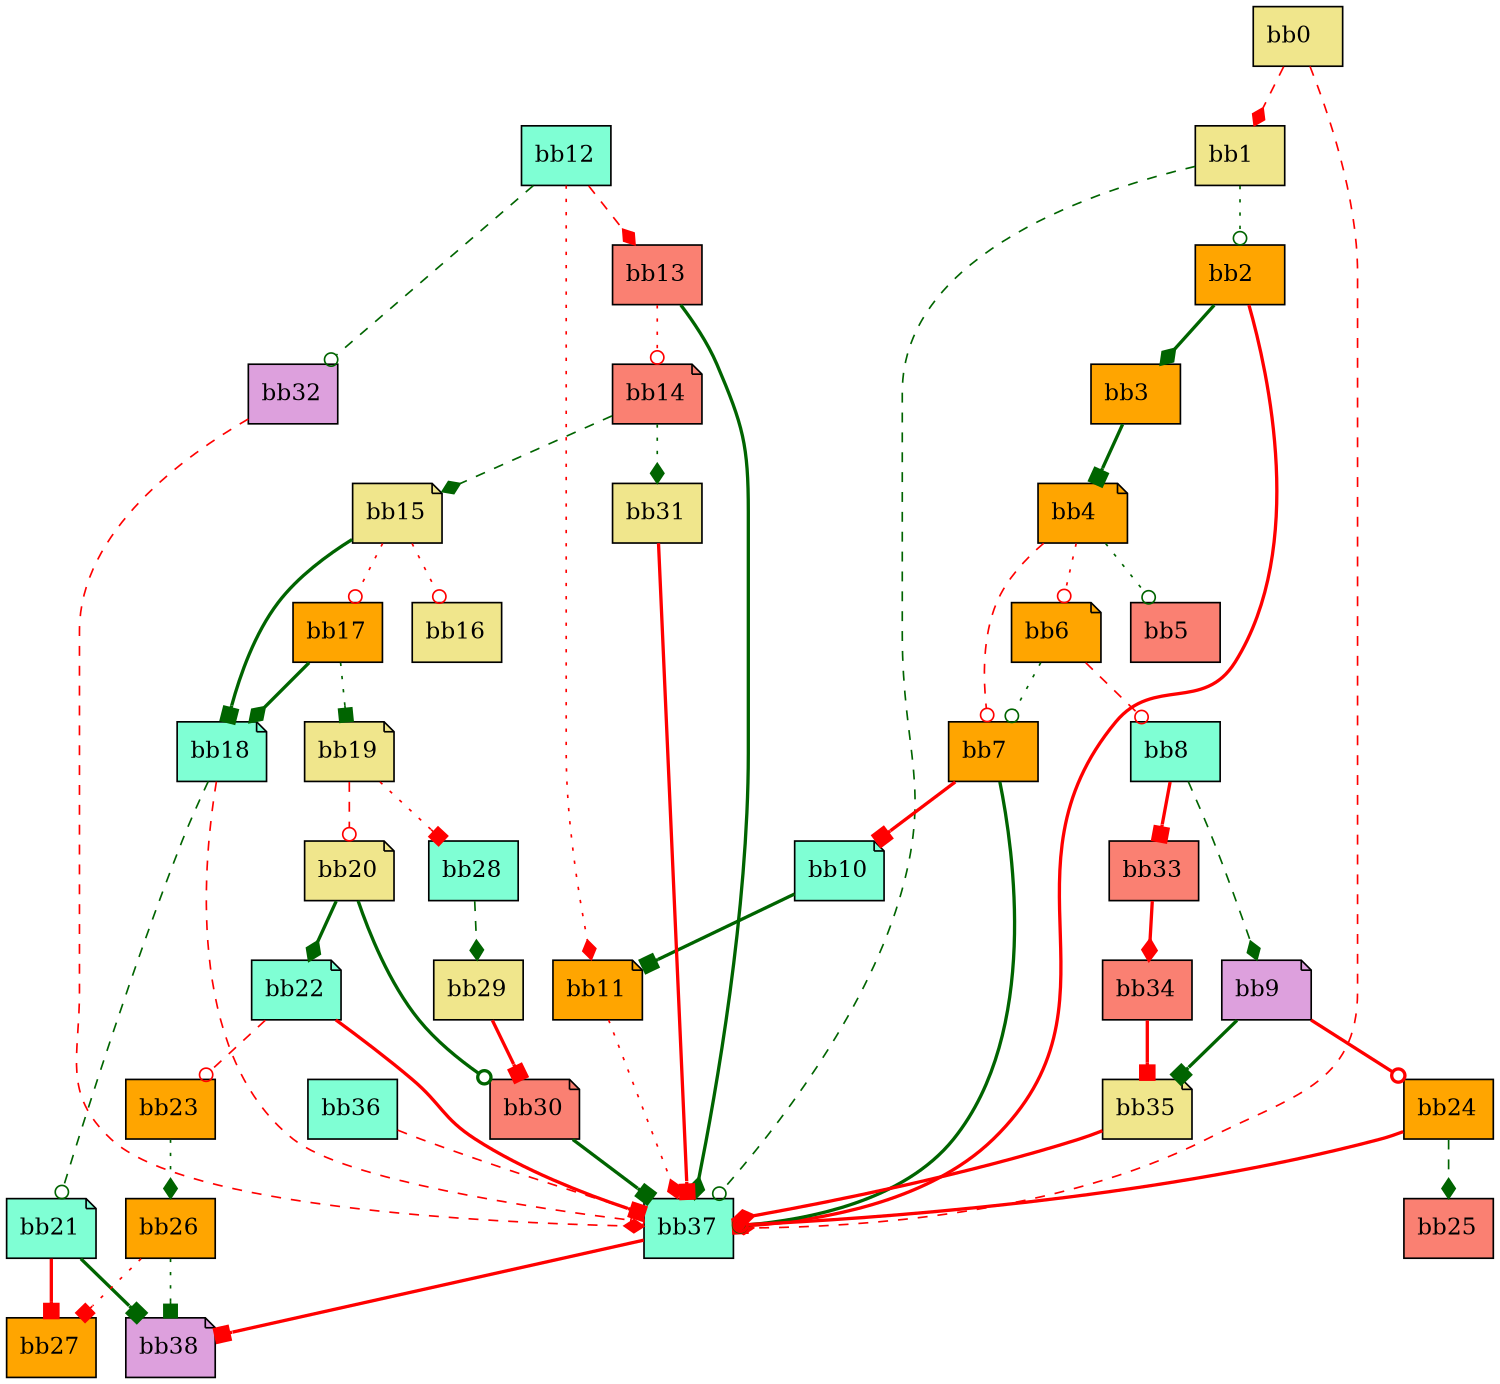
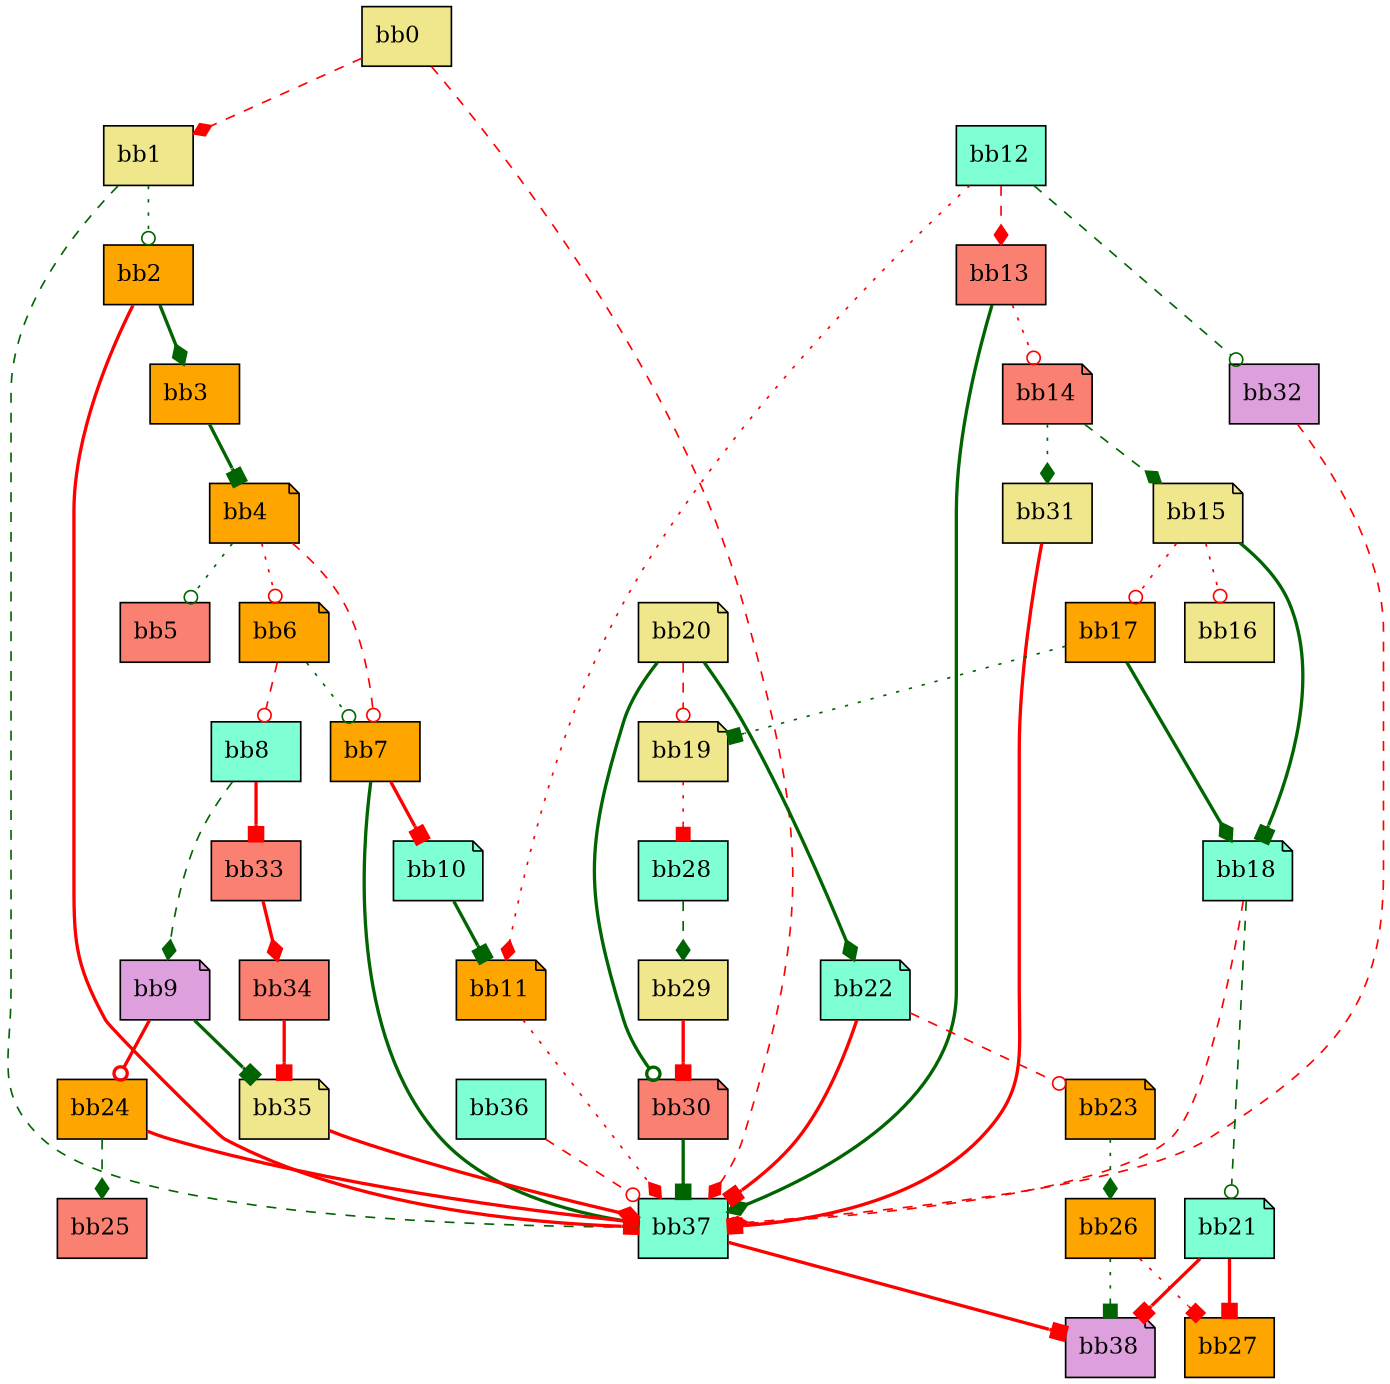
edge "bb19" -> "bb20": reversed
node "bb23": shape box -> note
edge "bb21" -> "bb38": color darkgreen -> red
